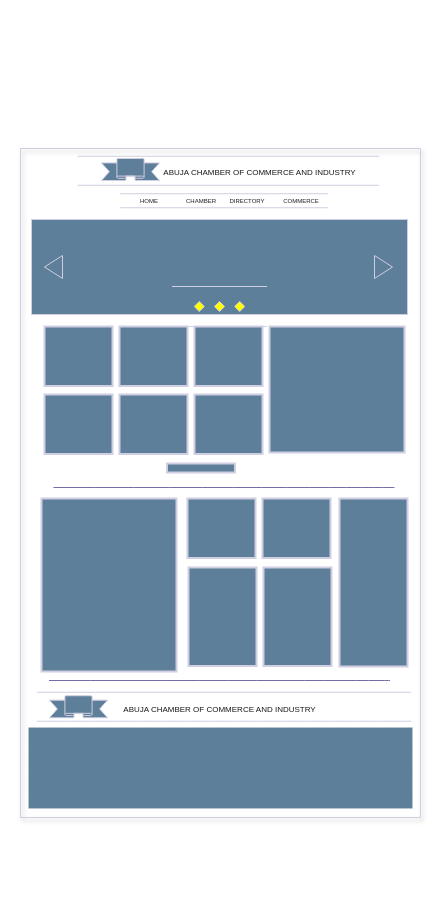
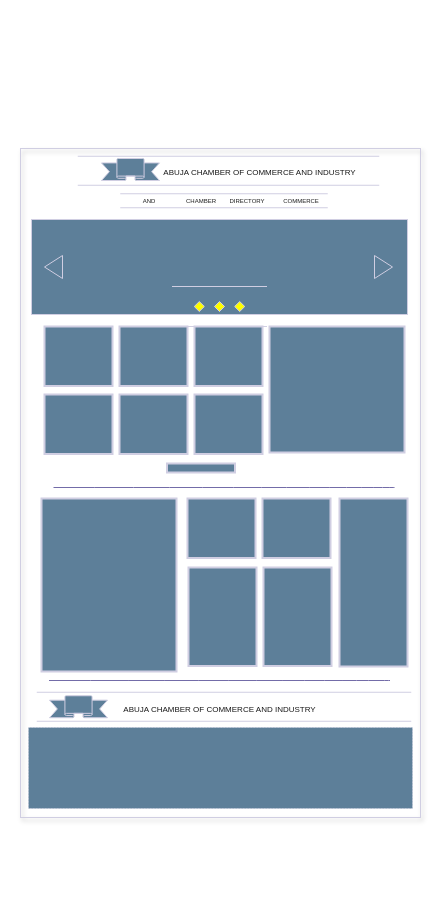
node "HOME": label "HOME" -> "AND"
